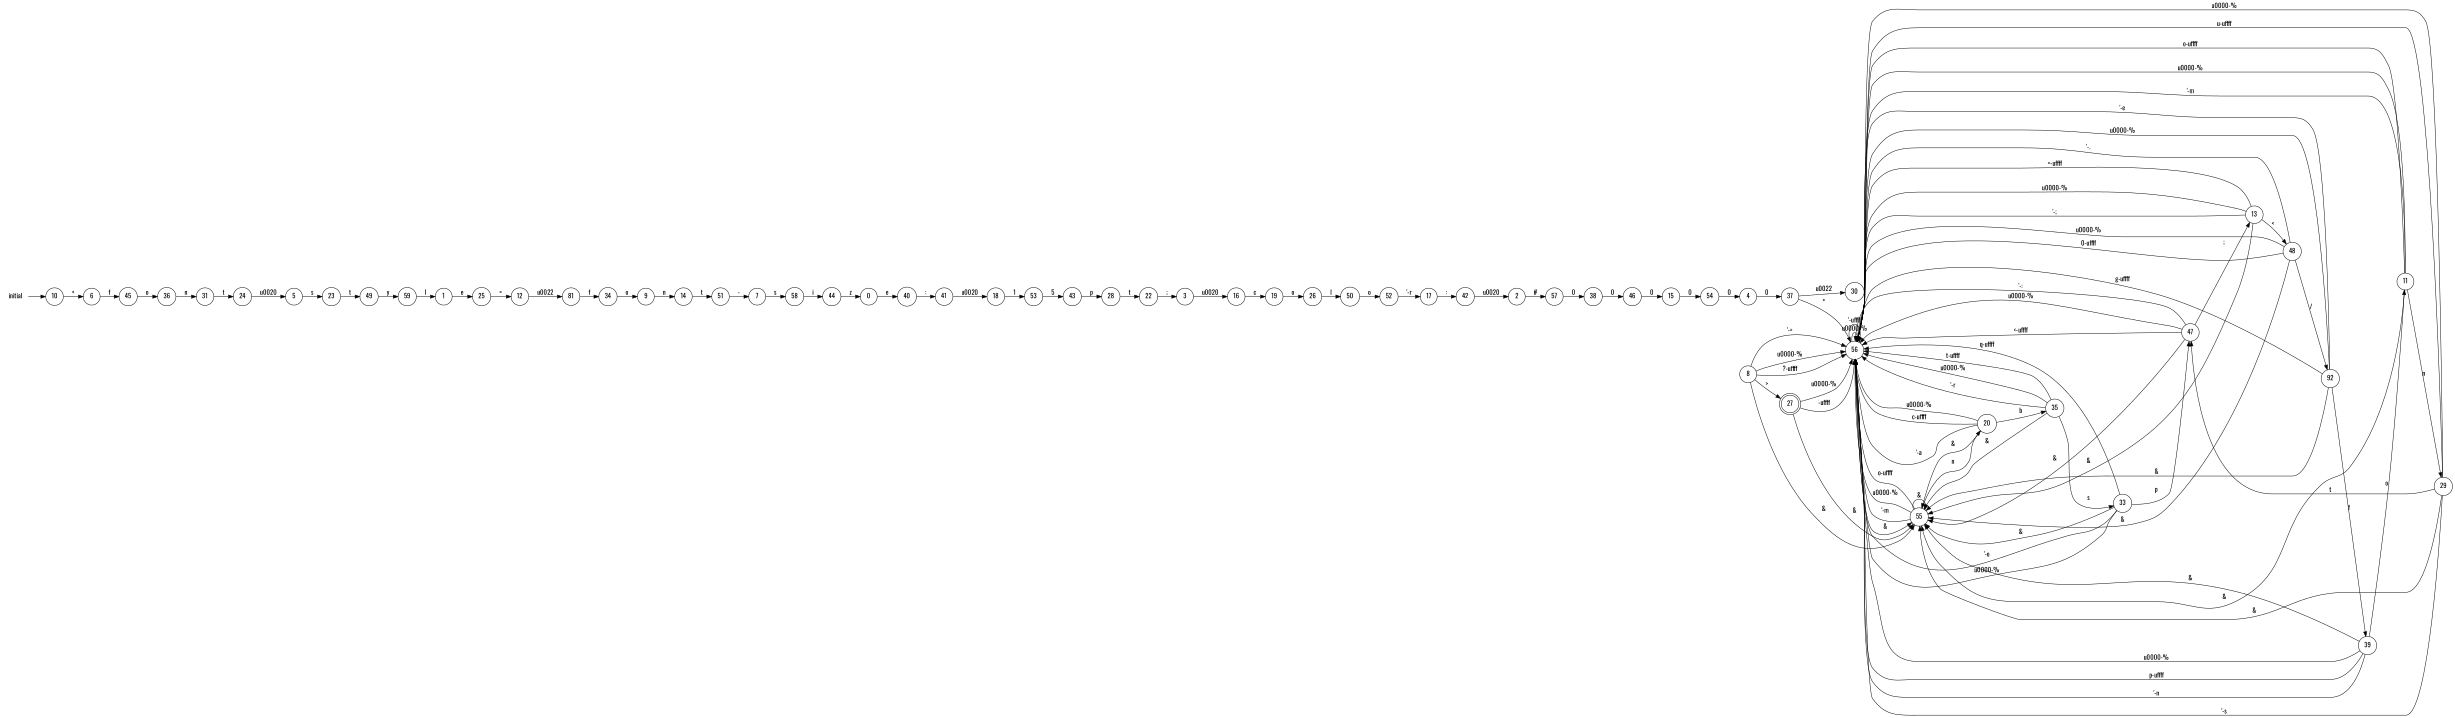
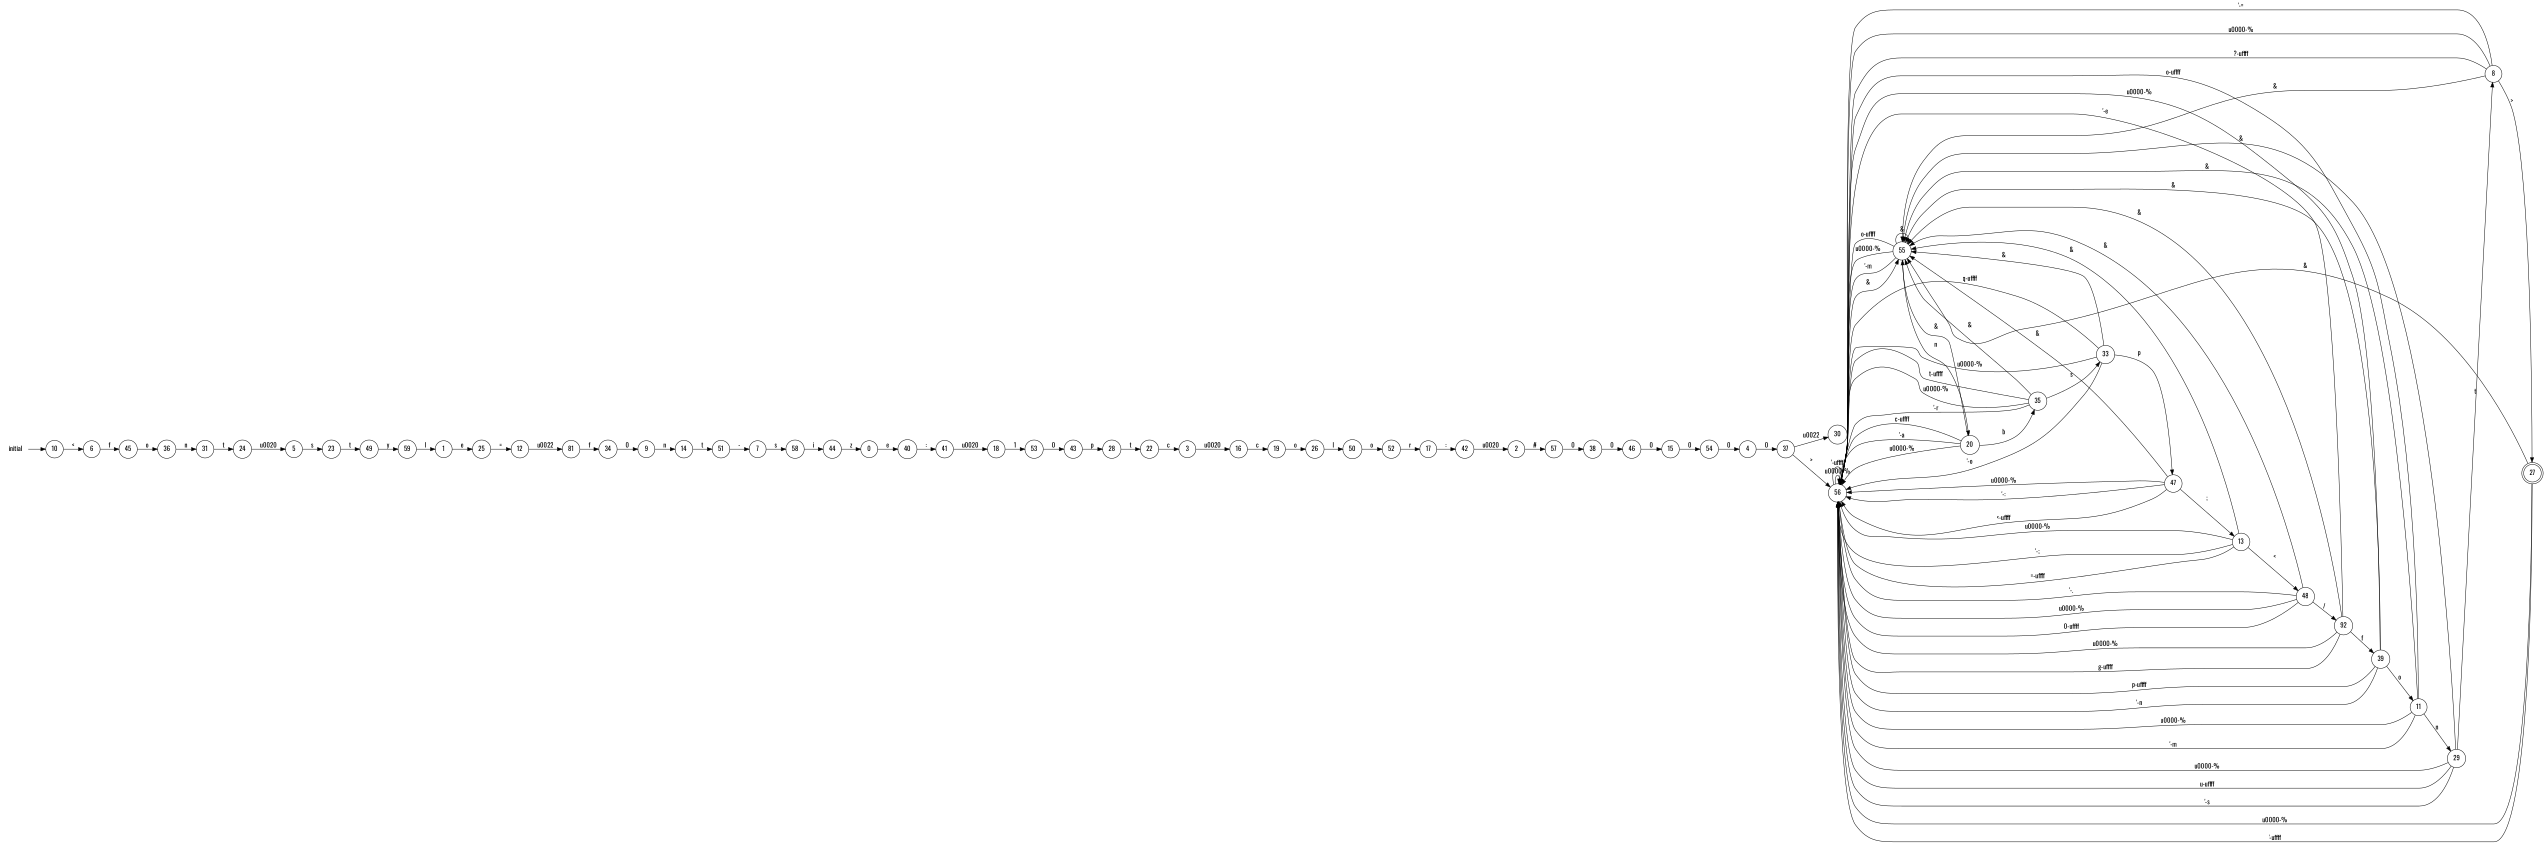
edge "34" -> "9": label "o" -> "0"
edge "53" -> "43": label "5" -> "0"
edge "22" -> "3": label ";" -> "c"
edge "52" -> "17": label "'-r" -> "r"
edge "29" -> "47": now "29" -> "8"
